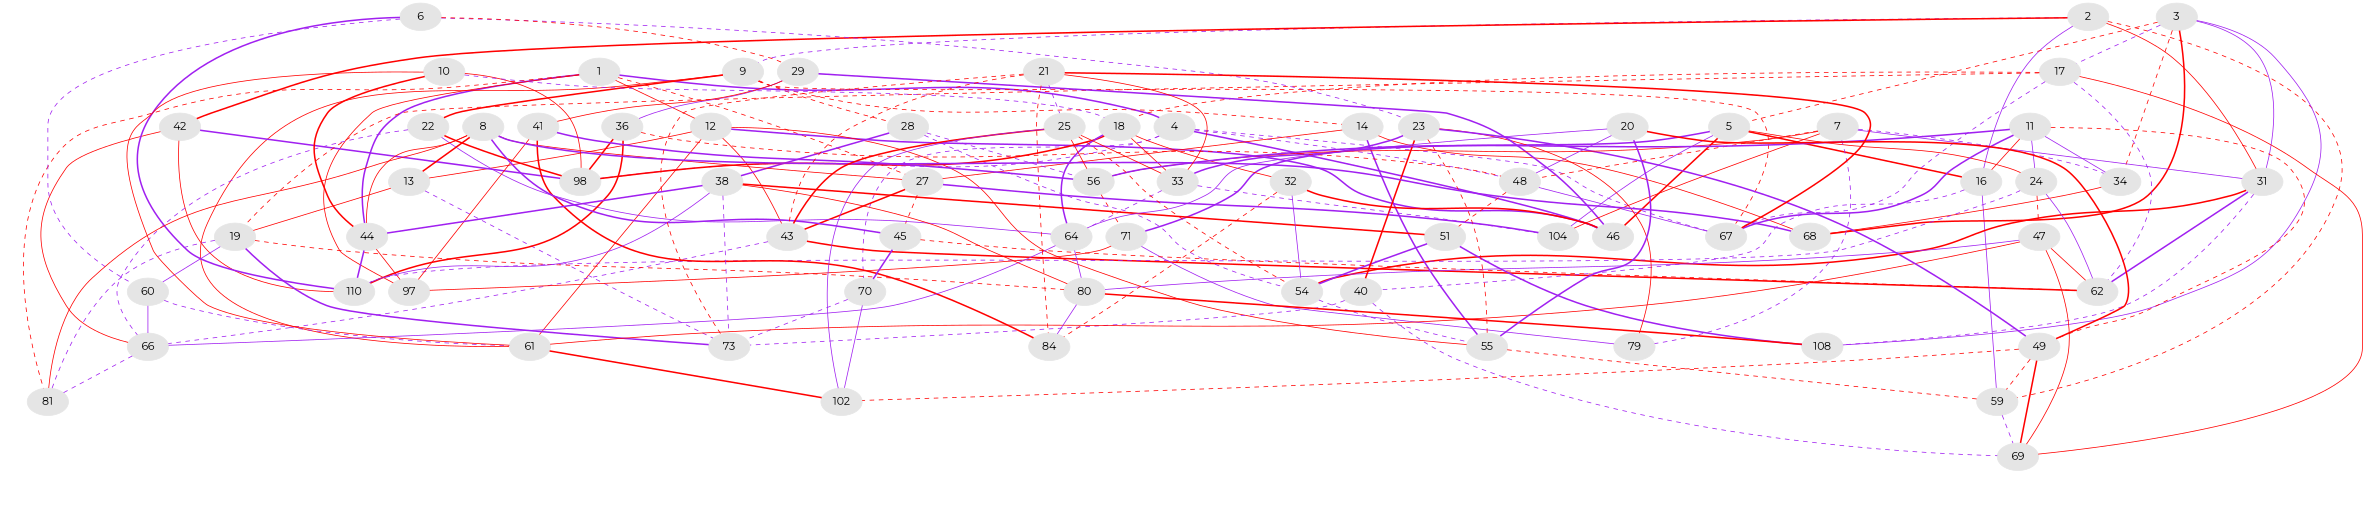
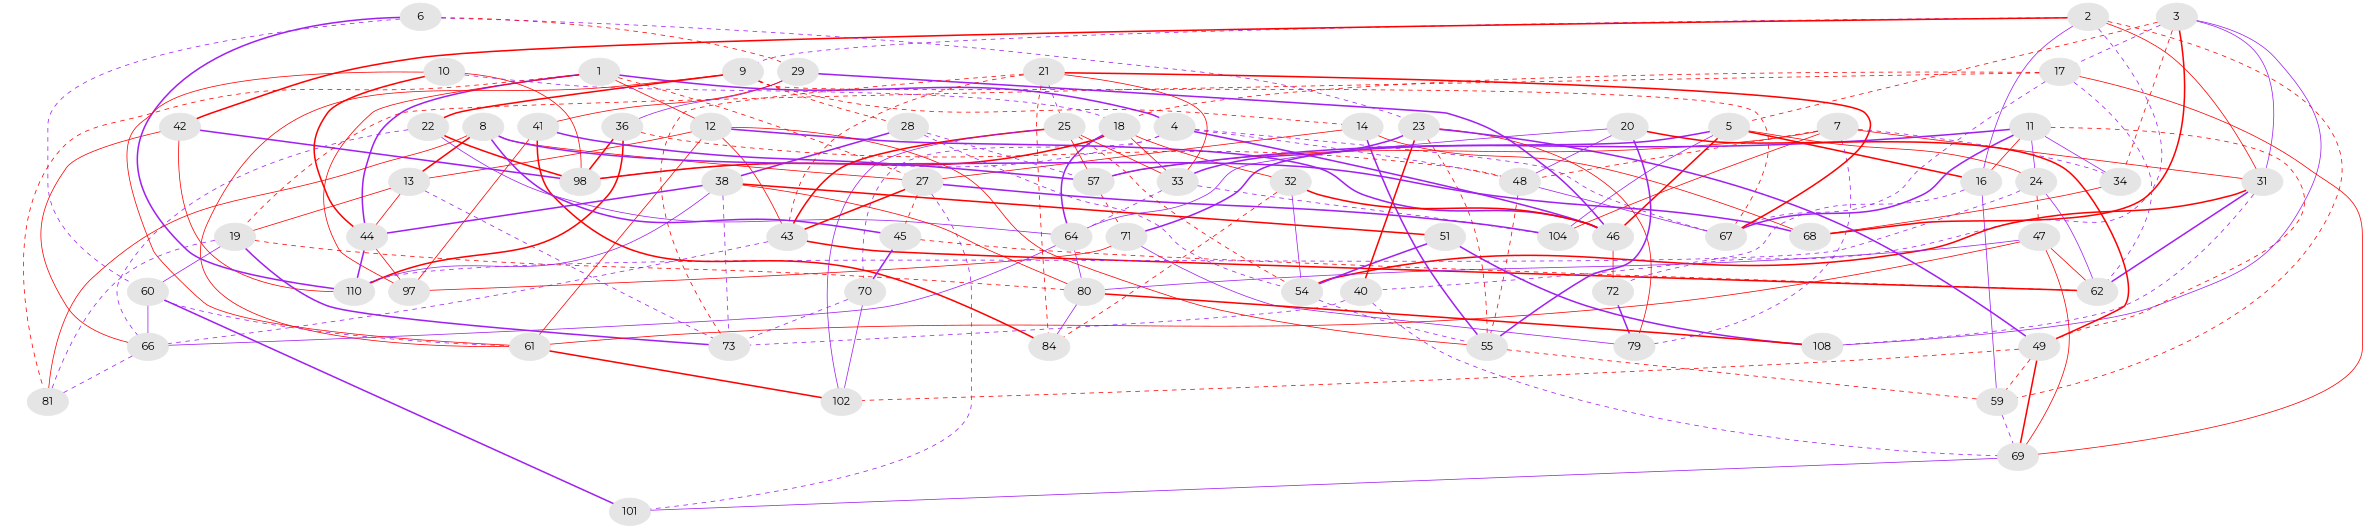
edge "8" -- "44": now "13" -- "44"
edge "7" -- "31": color purple -> red
node "56": label "56" -> "57"
edge "48" -- "51": now "48" -- "55"
node "72": added
node "101": added
